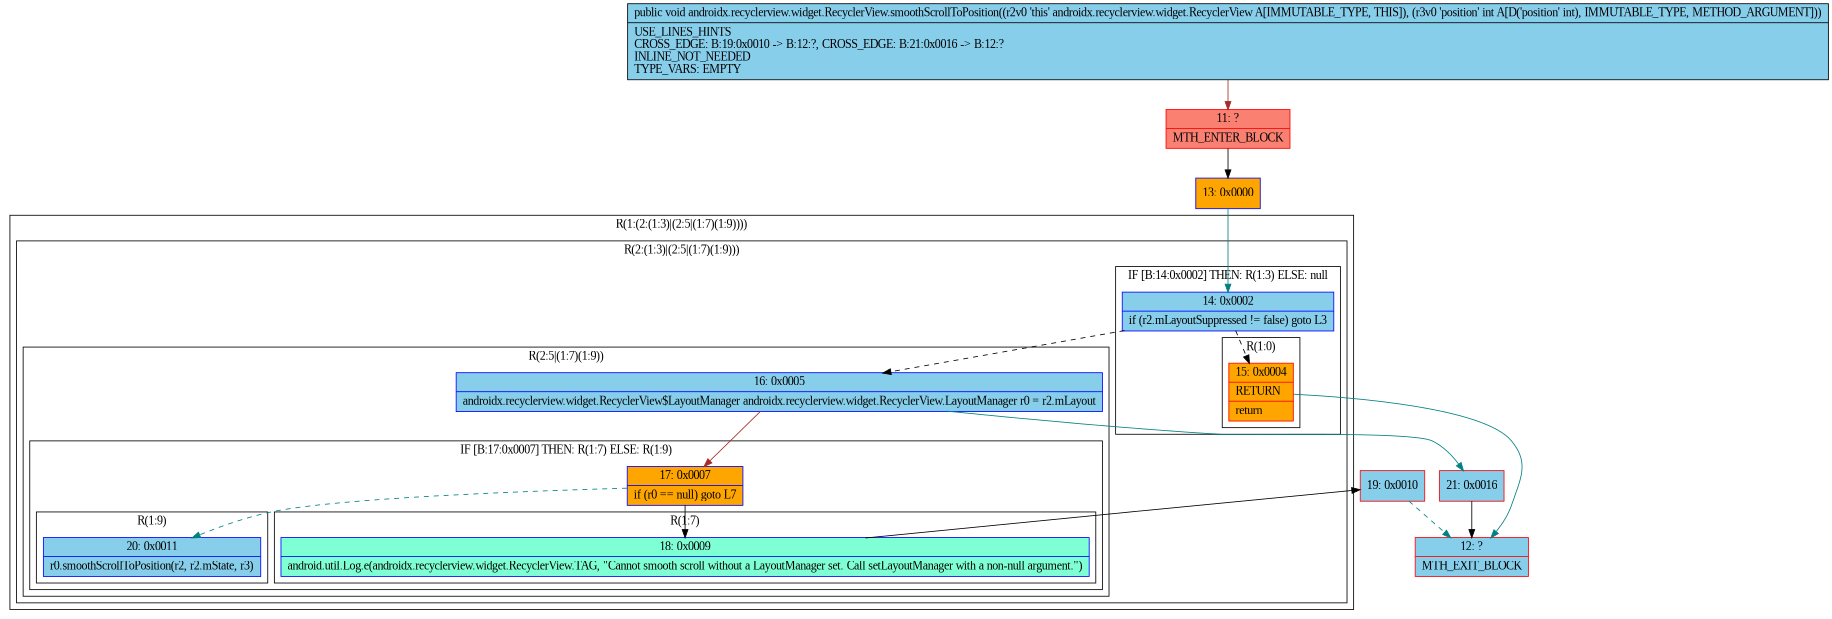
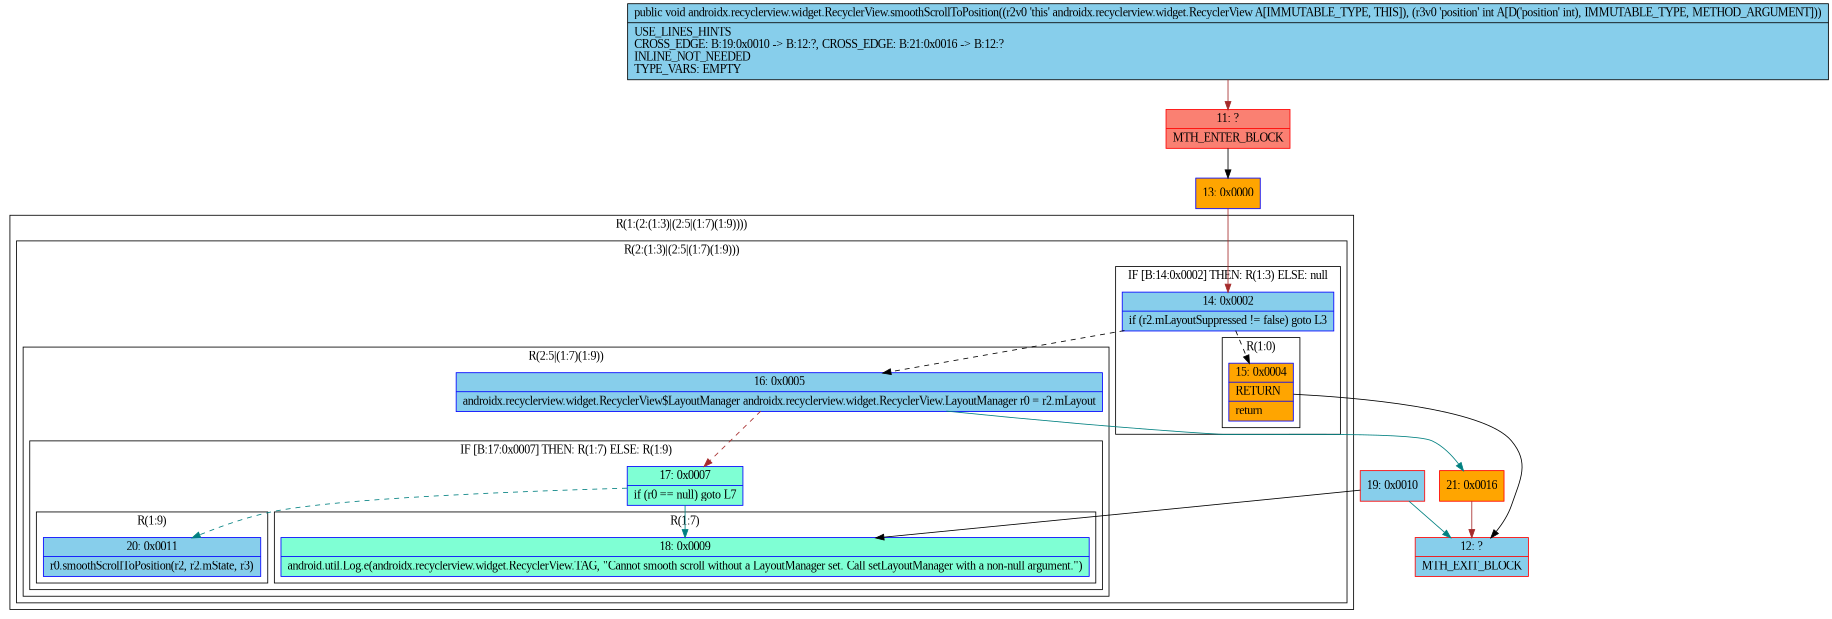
edge "13: 0x0000" -> "14: 0x0002": color teal -> brown
node "15: 0x0004": color red -> blue
edge "15: 0x0004" -> "12: ?": color teal -> black
edge "16: 0x0005" -> "17: 0x0007": style solid -> dashed
node "17: 0x0007": fillcolor orange -> aquamarine
node "21: 0x0016": fillcolor skyblue -> orange
edge "18: 0x0009" -> "19: 0x0010": reversed
edge "21: 0x0016" -> "12: ?": color black -> brown
edge "17: 0x0007" -> "18: 0x0009": color black -> teal
edge "19: 0x0010" -> "12: ?": style dashed -> solid
